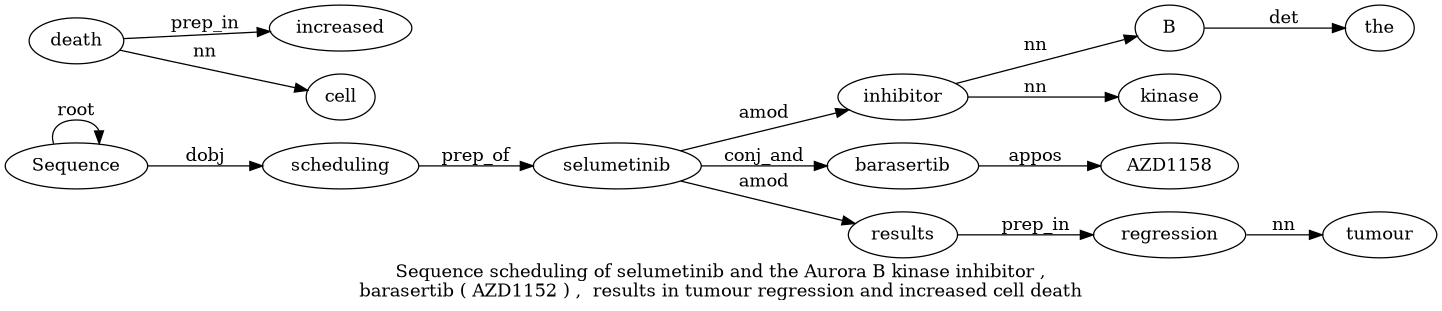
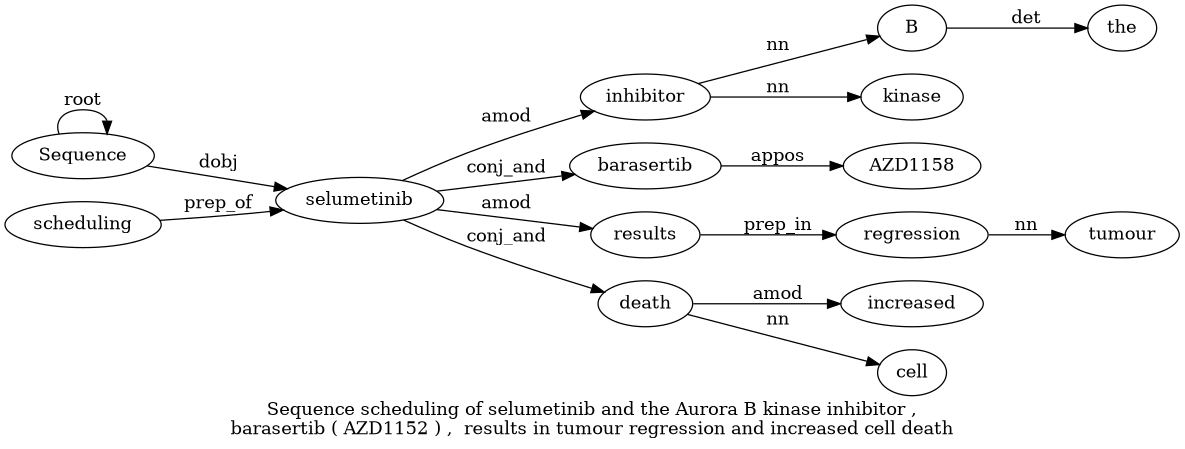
edge "death" -> "increased": label "prep_in" -> "amod"
edge "Sequence" -> "scheduling": now "Sequence" -> "selumetinib"
edge "selumetinib" -> "death": added, label "conj_and"
